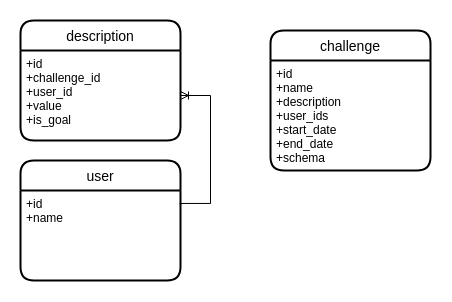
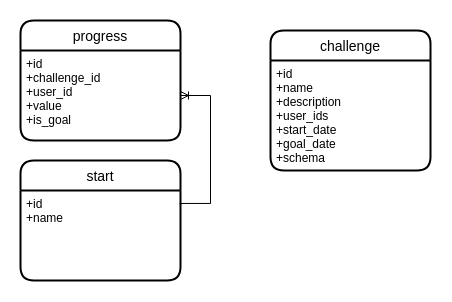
node "description": label "description" -> "progress"
node "+id +name +description +user_ids +start_date +end_date +schema": label "+id +name +description +user_ids +start_date +end_date +schema" -> "+id +name +description +user_ids +start_date +goal_date +schema"
node "user": label "user" -> "start"
